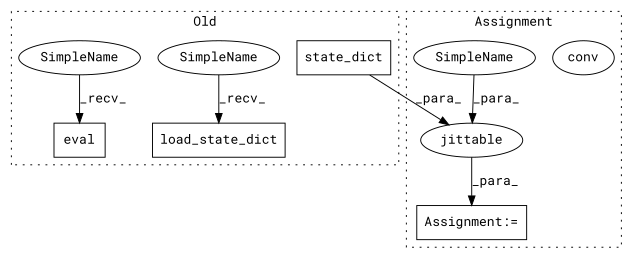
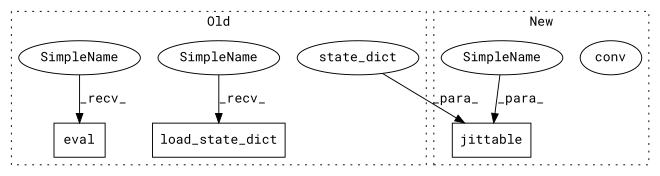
cluster "Assignment": label "Assignment" -> "New"
node "state_dict": shape box -> ellipse
node "jittable": shape ellipse -> box
node "Assignment:=": removed
